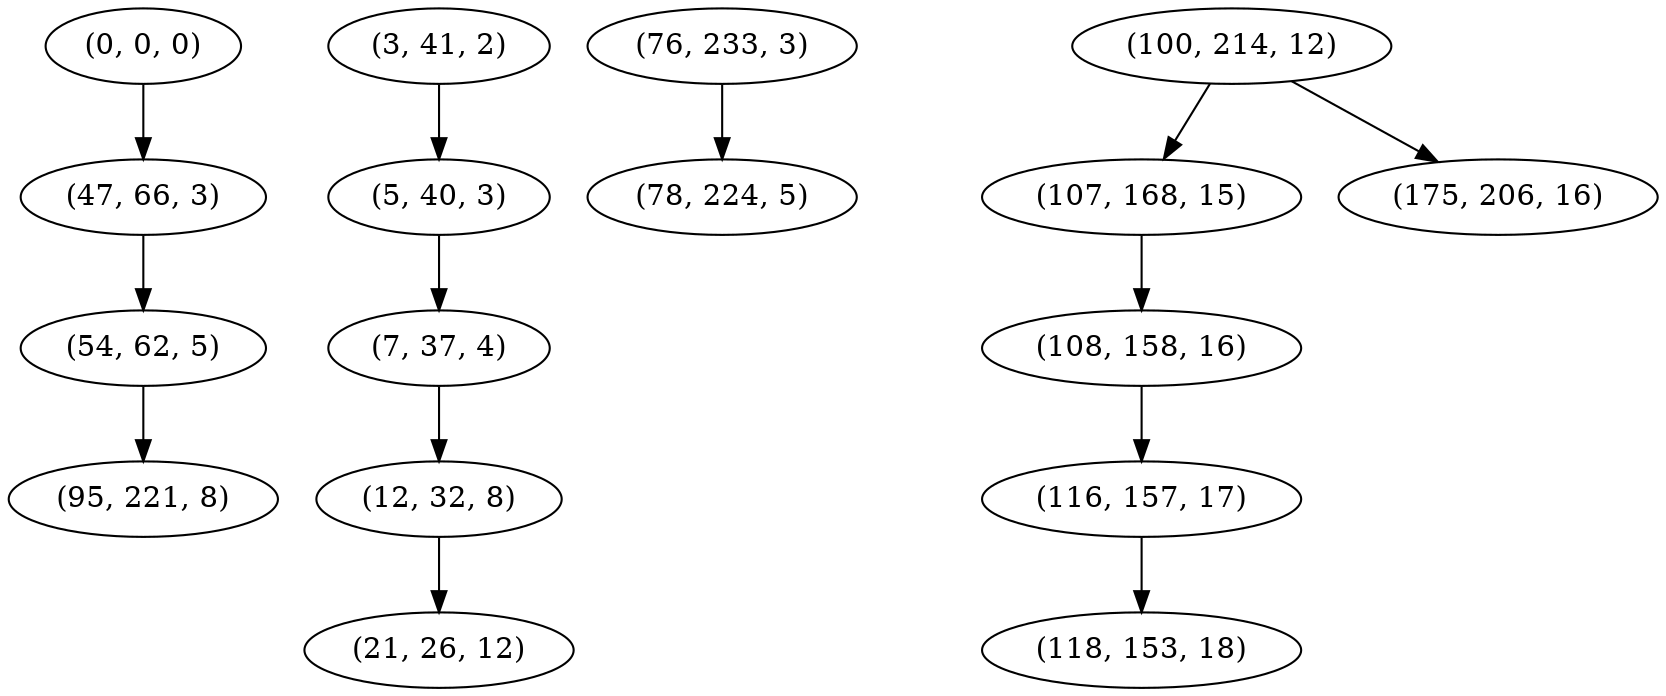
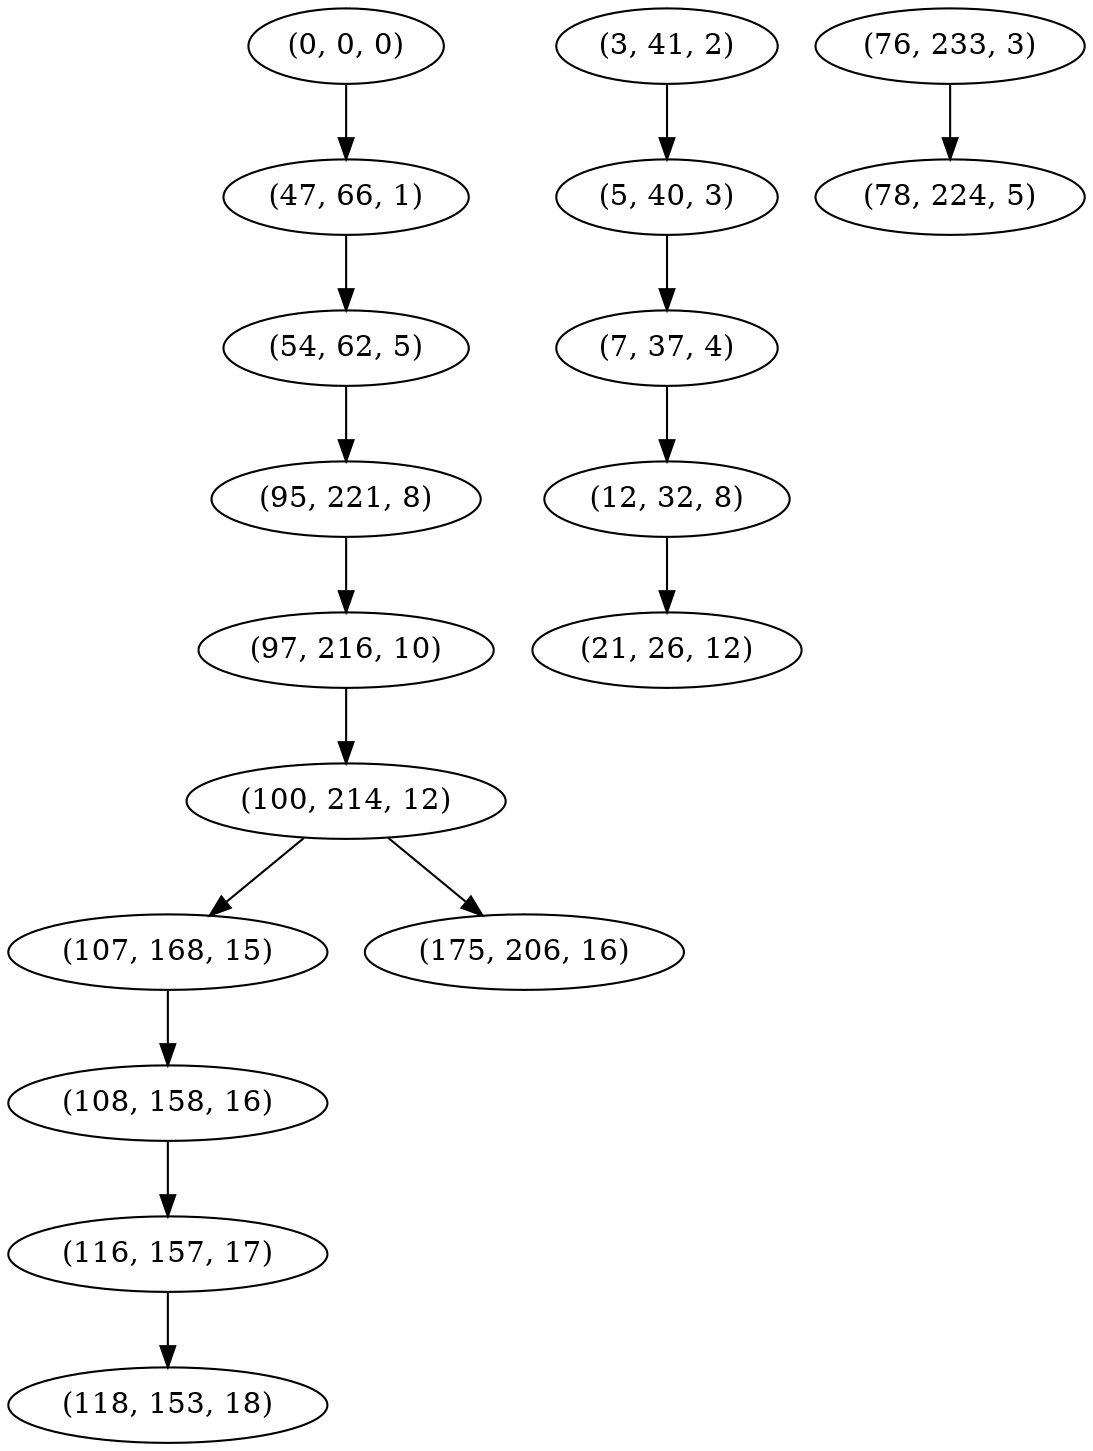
node "(47, 66, 3)": label "(47, 66, 3)" -> "(47, 66, 1)"
node "(97, 216, 10)": added
